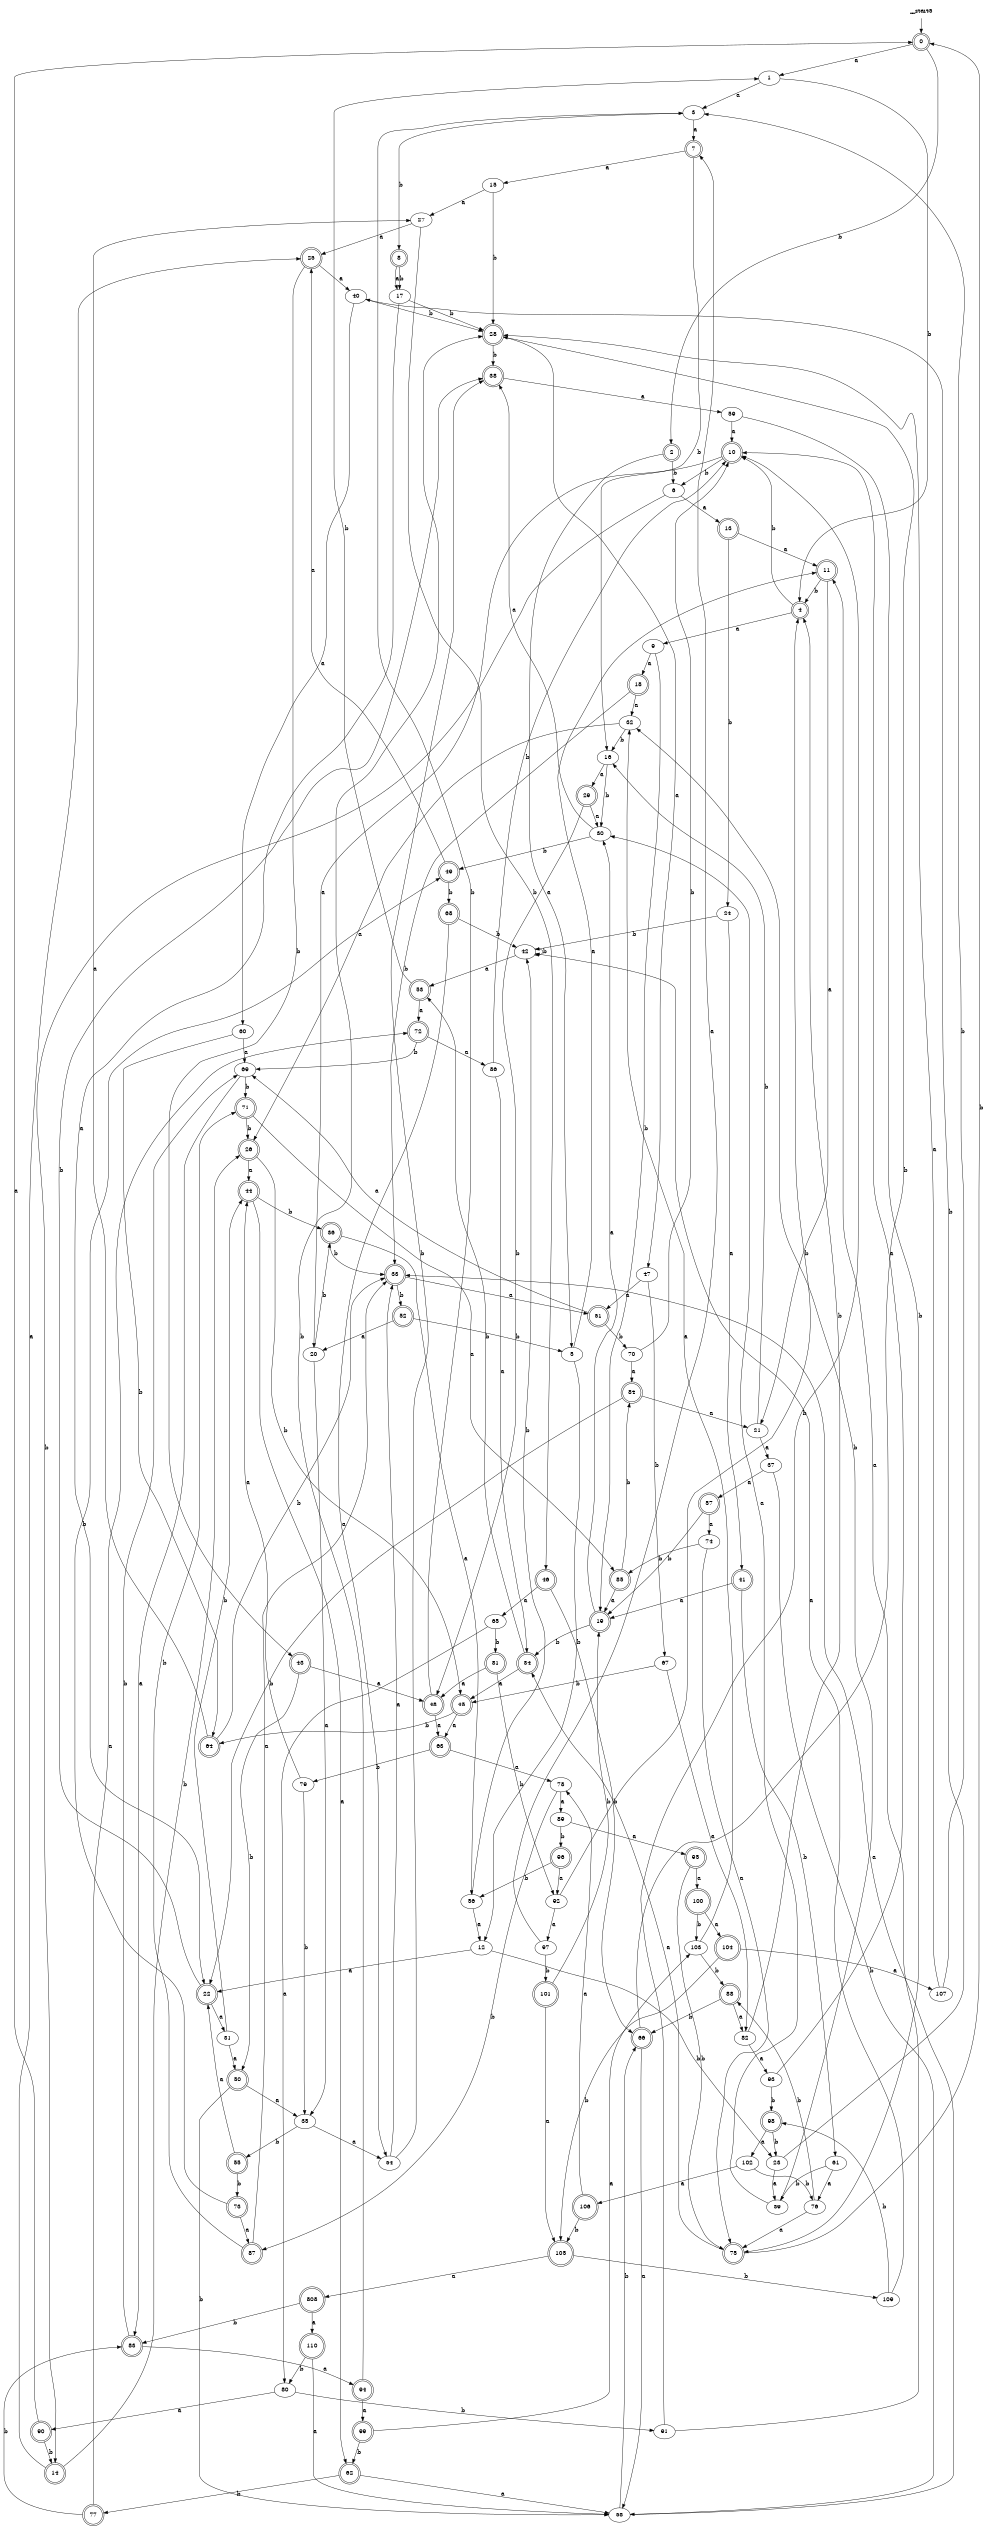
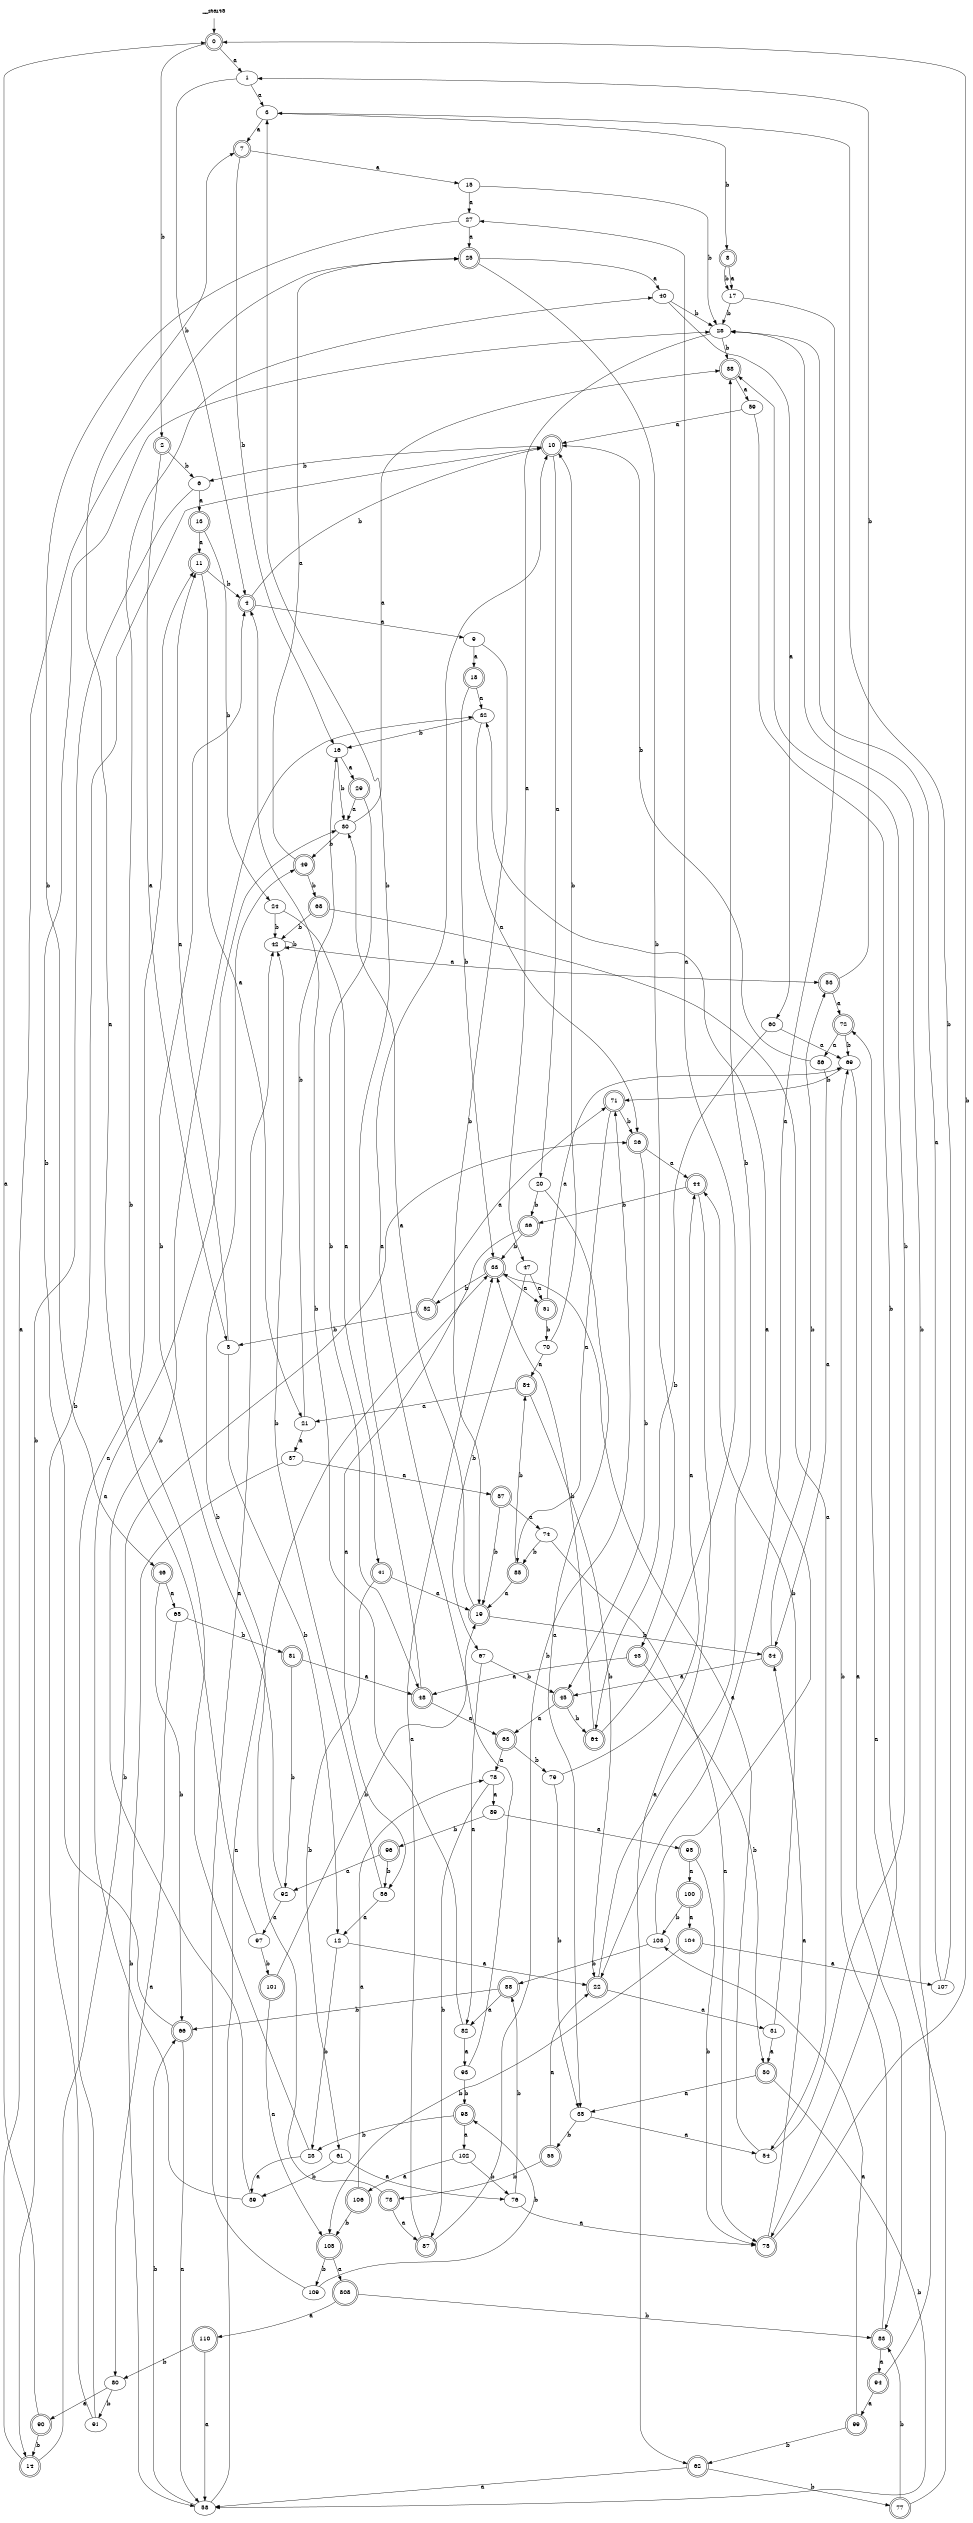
node "28": shape doublecircle -> ellipse
edge "52" -> "20": now "52" -> "71"
